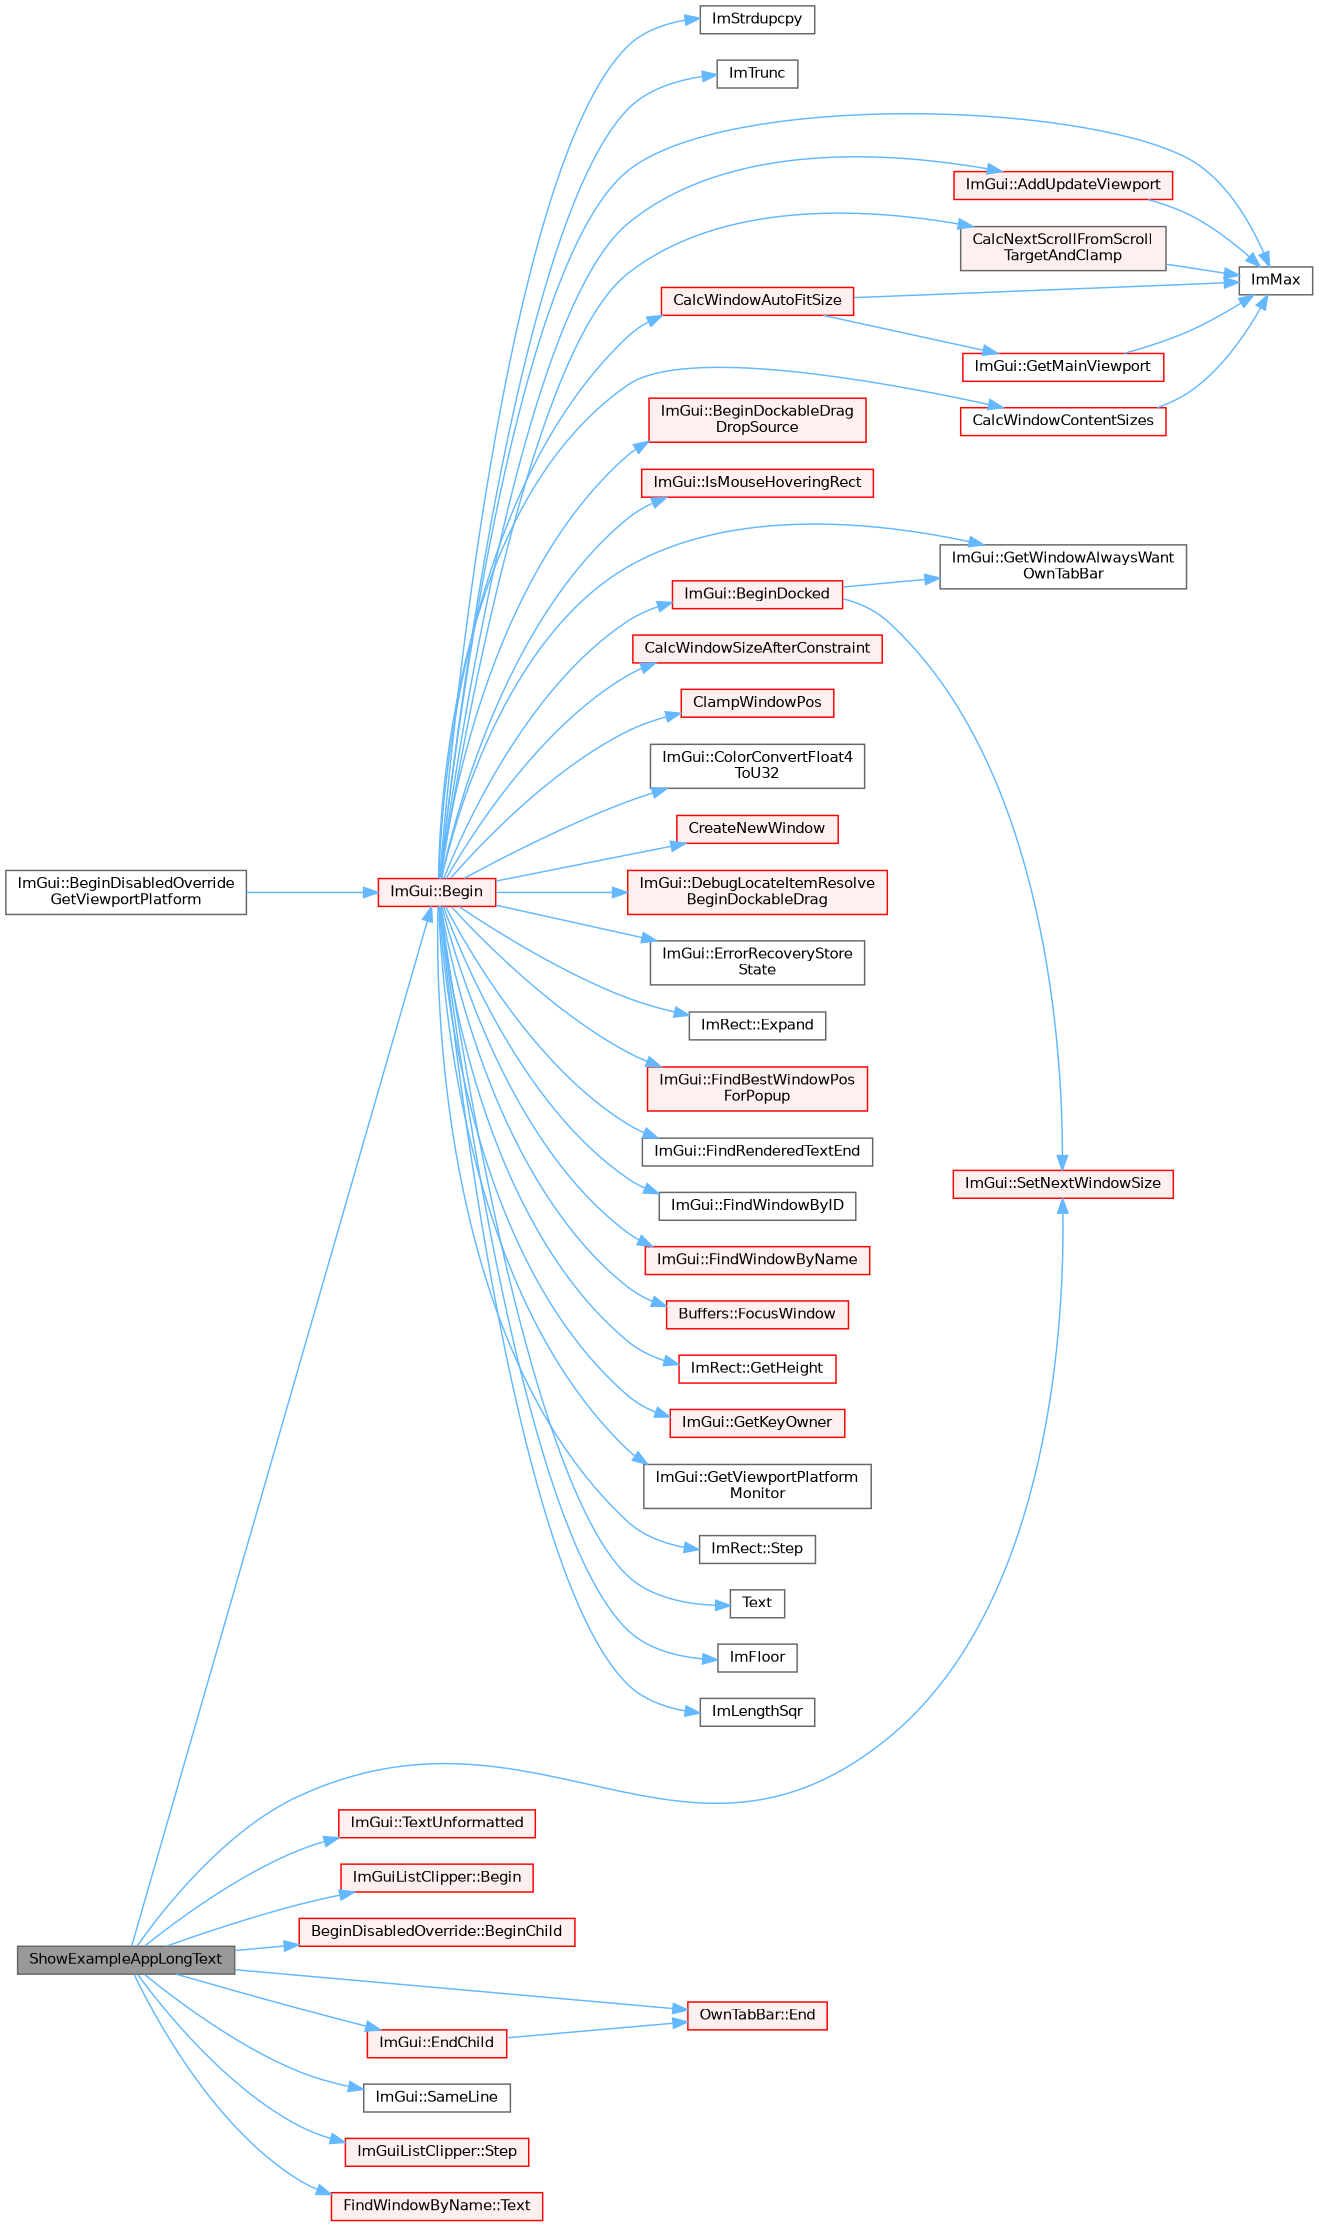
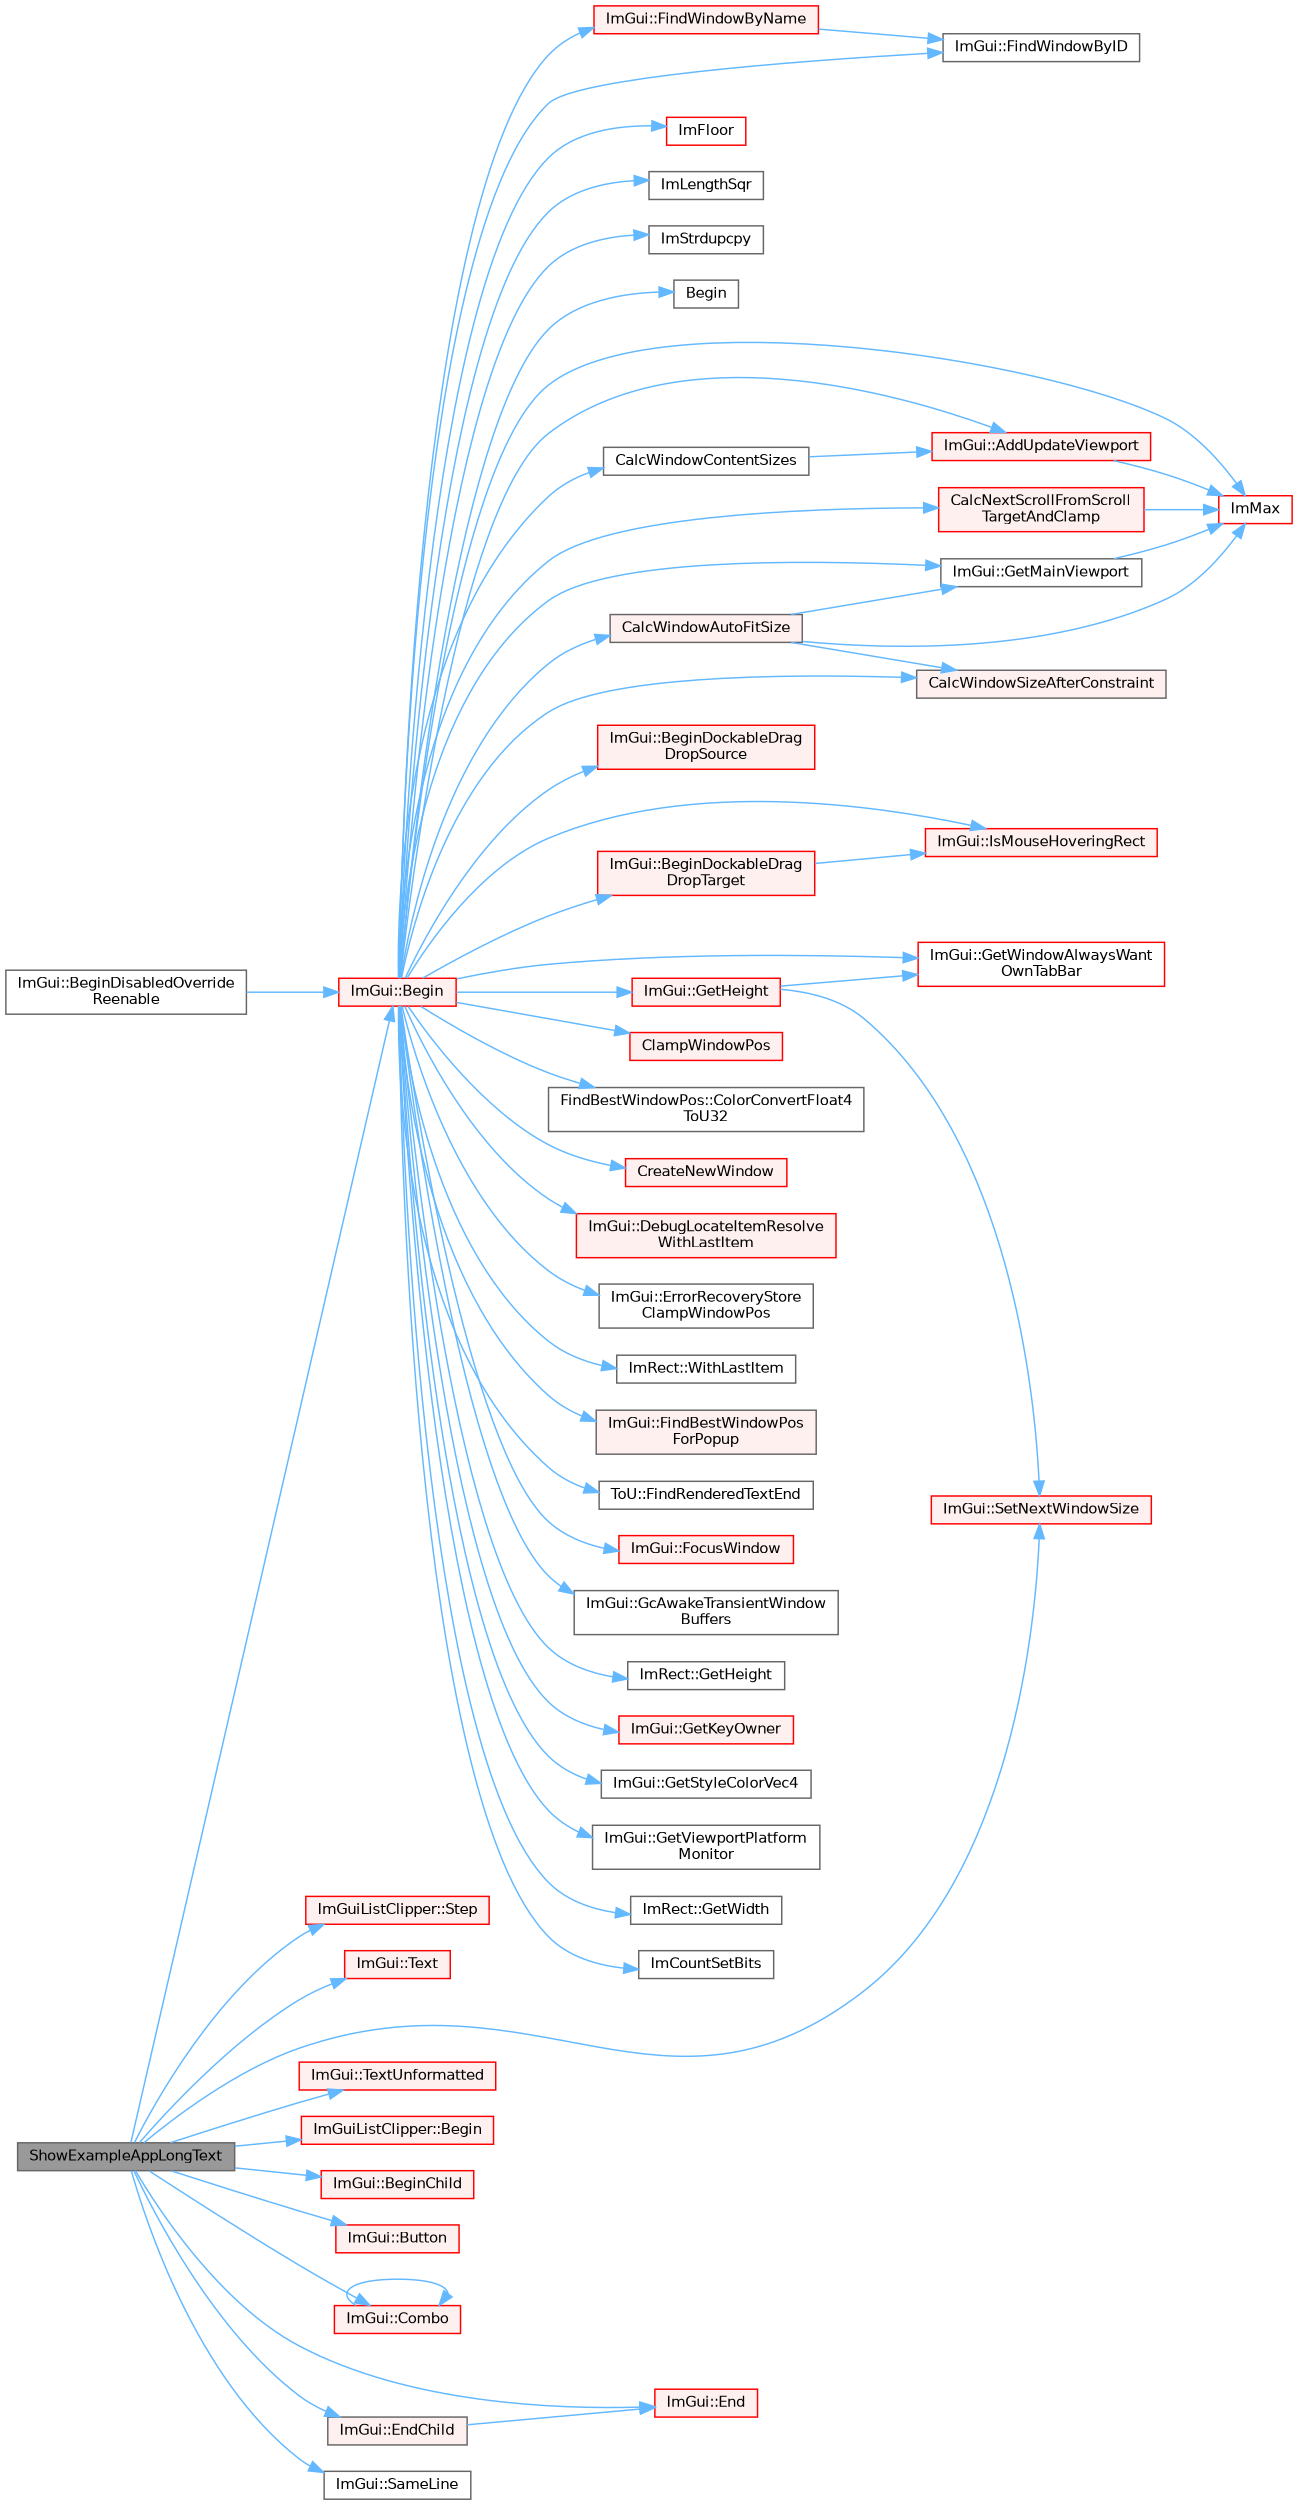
edge "ImGui::FindWindowByName" -> "ImGui::FindWindowByID": added
node "ImTrunc": label "ImTrunc" -> "Begin"
node "CalcNextScrollFromScroll TargetAndClamp": color grey40 -> red
node "ImMax": color grey40 -> red
node "CalcWindowAutoFitSize": color red -> grey40
node "ImGui::GetMainViewport": color red -> grey40
edge "CalcWindowContentSizes" -> "ImMax": now "CalcWindowContentSizes" -> "ImGui::AddUpdateViewport"
node "CalcWindowContentSizes": color red -> grey40
node "ImGui::GetWindowAlwaysWant OwnTabBar": color grey40 -> red
node "ImGui::BeginDocked": label "ImGui::BeginDocked" -> "ImGui::GetHeight"
edge "ImGui::Begin" -> "ImGui::GetMainViewport": added
node "CalcWindowSizeAfterConstraint": color red -> grey40
edge "CalcWindowAutoFitSize" -> "CalcWindowSizeAfterConstraint": added
node "ImGui::ColorConvertFloat4 ToU32": label "ImGui::ColorConvertFloat4 ToU32" -> "FindBestWindowPos::ColorConvertFloat4 ToU32"
node "ImGui::BeginDockableDrag DropTarget": added
node "ImGui::BeginDisabledOverride GetViewportPlatform": label "ImGui::BeginDisabledOverride GetViewportPlatform" -> "ImGui::BeginDisabledOverride Reenable"
node "ImGui::DebugLocateItemResolve BeginDockableDrag": label "ImGui::DebugLocateItemResolve BeginDockableDrag" -> "ImGui::DebugLocateItemResolve WithLastItem"
node "ImGui::ErrorRecoveryStore State": label "ImGui::ErrorRecoveryStore State" -> "ImGui::ErrorRecoveryStore ClampWindowPos"
node "ImRect::Expand": label "ImRect::Expand" -> "ImRect::WithLastItem"
node "ImGui::FindBestWindowPos ForPopup": color red -> grey40
node "ImGui::FindRenderedTextEnd": label "ImGui::FindRenderedTextEnd" -> "ToU::FindRenderedTextEnd"
node "Buffers::FocusWindow": label "Buffers::FocusWindow" -> "ImGui::FocusWindow"
node "ImRect::GetHeight": color red -> grey40
node "ImRect::Step": label "ImRect::Step" -> "ImRect::GetWidth"
node "Text": label "Text" -> "ImCountSetBits"
node "ImGui::GcAwakeTransientWindow Buffers": added
node "ImFloor": color grey40 -> red
node "ImGui::GetStyleColorVec4": added
node "BeginDisabledOverride::BeginChild": label "BeginDisabledOverride::BeginChild" -> "ImGui::BeginChild"
node "OwnTabBar::End": label "OwnTabBar::End" -> "ImGui::End"
node "ImGui::EndChild": color red -> grey40
node "FindWindowByName::Text": label "FindWindowByName::Text" -> "ImGui::Text"
node "ImGui::Button": added
node "ImGui::Combo": added
